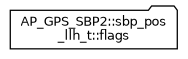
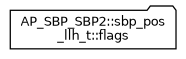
node "AP_GPS_SBP2::sbp_pos _llh_t::flags": label "AP_GPS_SBP2::sbp_pos _llh_t::flags" -> "AP_SBP_SBP2::sbp_pos _llh_t::flags"
